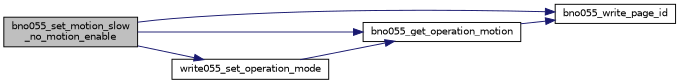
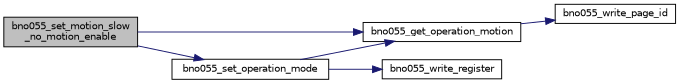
edge "bno055_set_motion_slow _no_motion_enable" -> "bno055_write_page_id": removed
node "write055_set_operation_mode": label "write055_set_operation_mode" -> "bno055_set_operation_mode"
node "bno055_write_register": added
